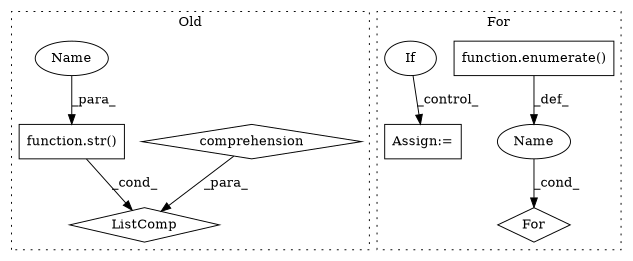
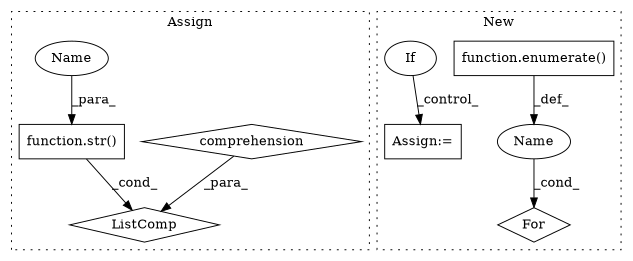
cluster "Old": label "Old" -> "Assign"
cluster "For": label "For" -> "New"
